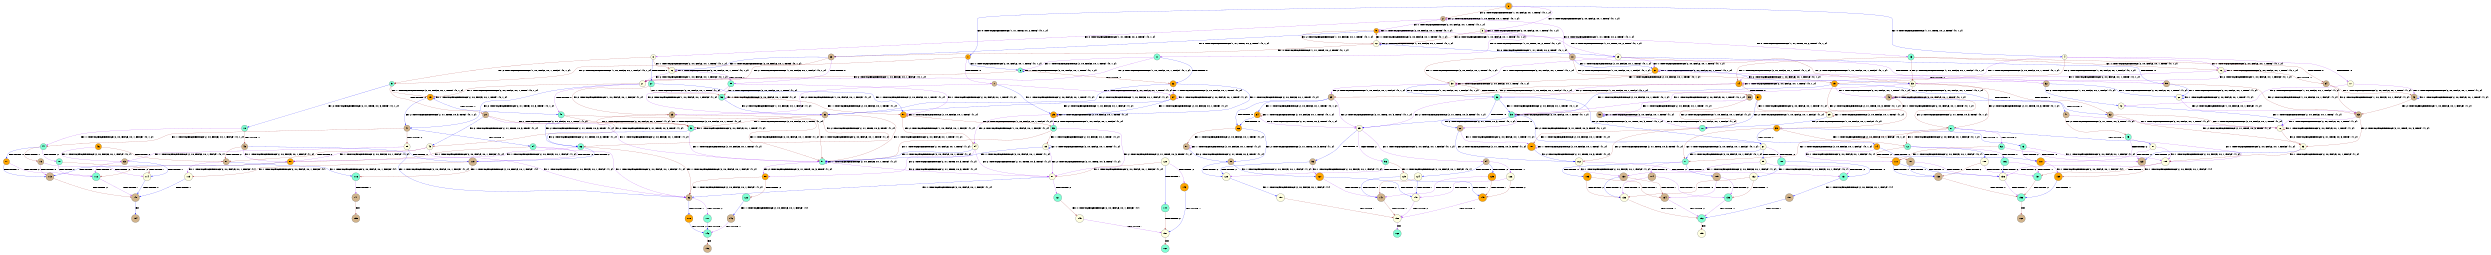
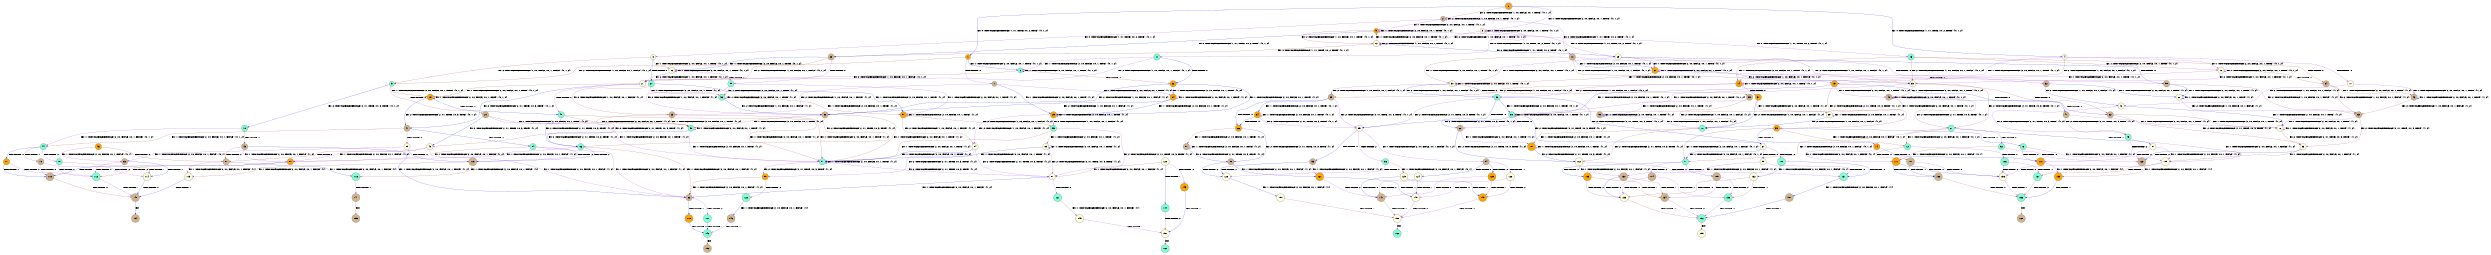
edge "42" -> "75": added, label "EX !2 !ATOMIC_EXCH_BRANCH (2, +1, TRUE, +0, 3, TRUE) !{1, 2}"
node "108": removed
